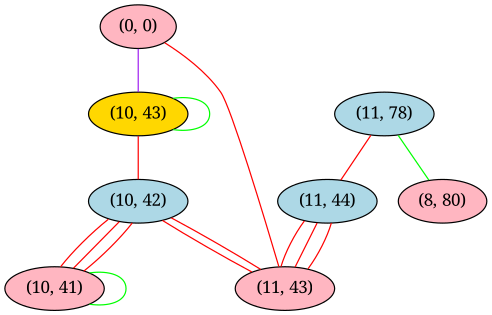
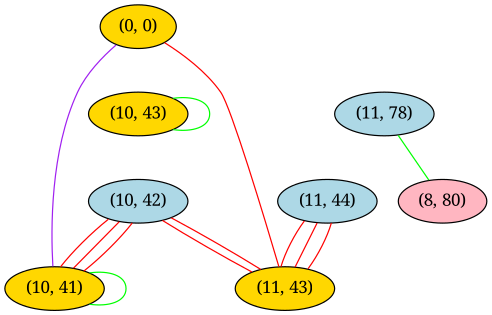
node "(0, 0)": fillcolor lightpink -> gold
edge "(0, 0)" -- "(10, 43)": now "(0, 0)" -- "(10, 41)"
edge "(10, 43)" -- "(10, 42)": removed
edge "(11, 78)" -- "(11, 44)": removed
node "(10, 41)": fillcolor lightpink -> gold
node "(11, 43)": fillcolor lightpink -> gold
